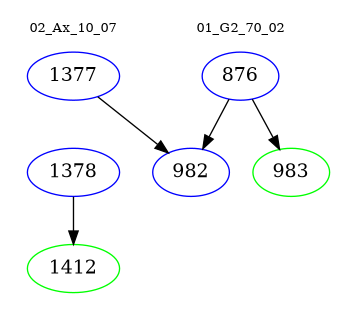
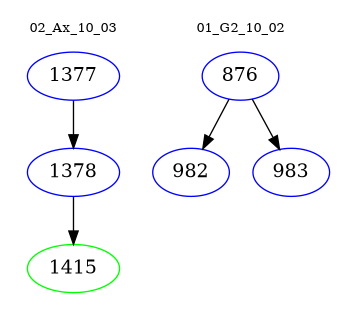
cluster "02_Ax_10_07": label "02_Ax_10_07" -> "02_Ax_10_03"
cluster "01_G2_70_02": label "01_G2_70_02" -> "01_G2_10_02"
edge "1377" -> "982": now "1377" -> "1378"
node "983": color green -> blue
node "1412": label "1412" -> "1415"
